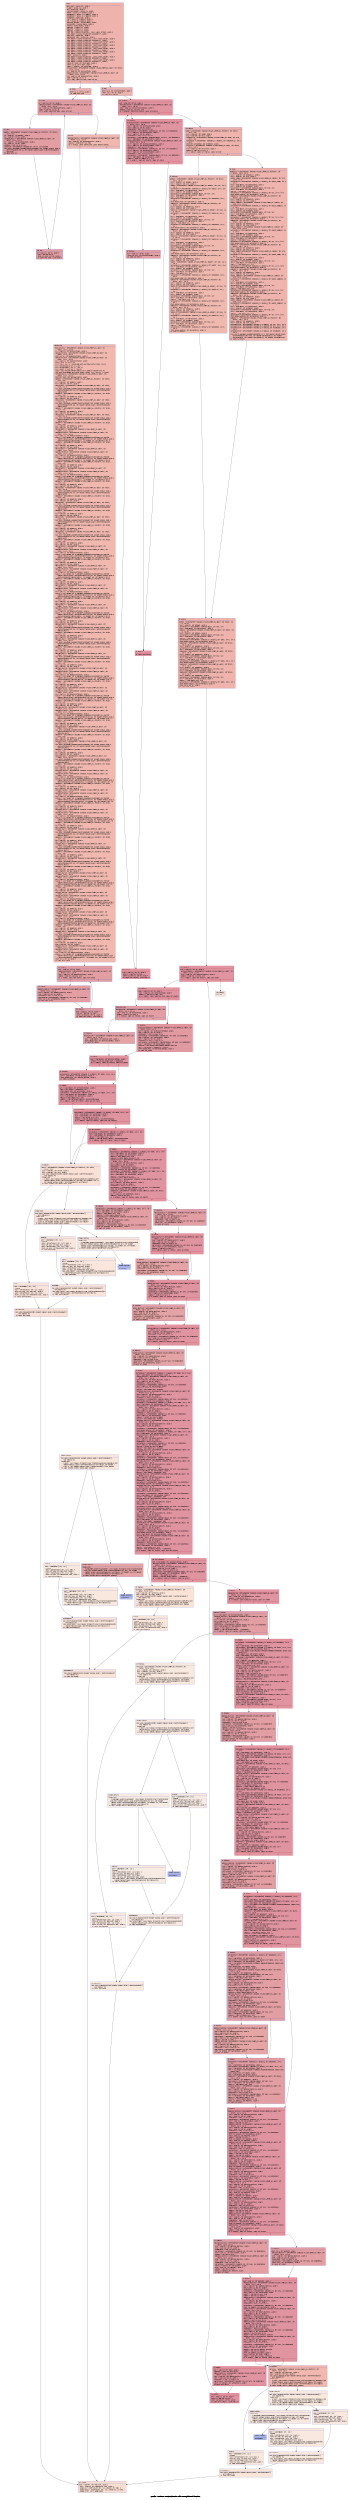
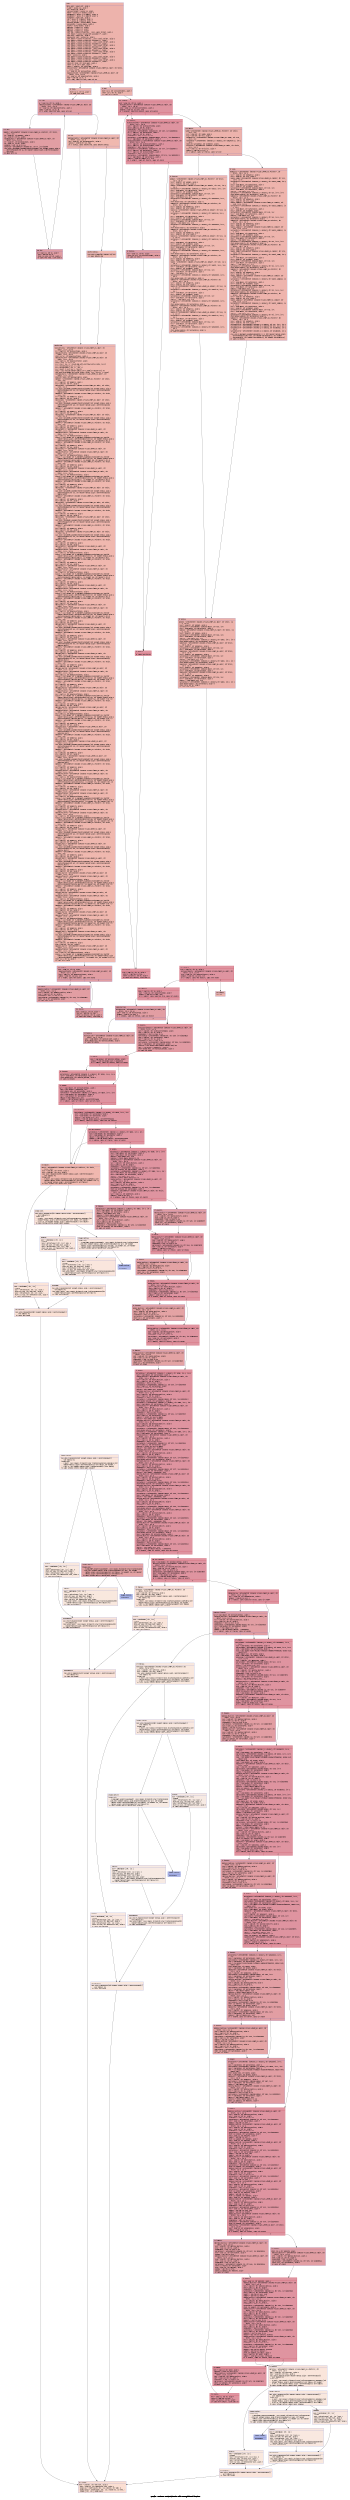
node "delete.notnull:": added
node "for.end615:": fillcolor #f5c1a970 -> #d6524470
node "if.then241:": fillcolor #f7bca170 -> #dc5d4a70
node "if.then592:": fillcolor #dc5d4a70 -> #f4c5ad70
